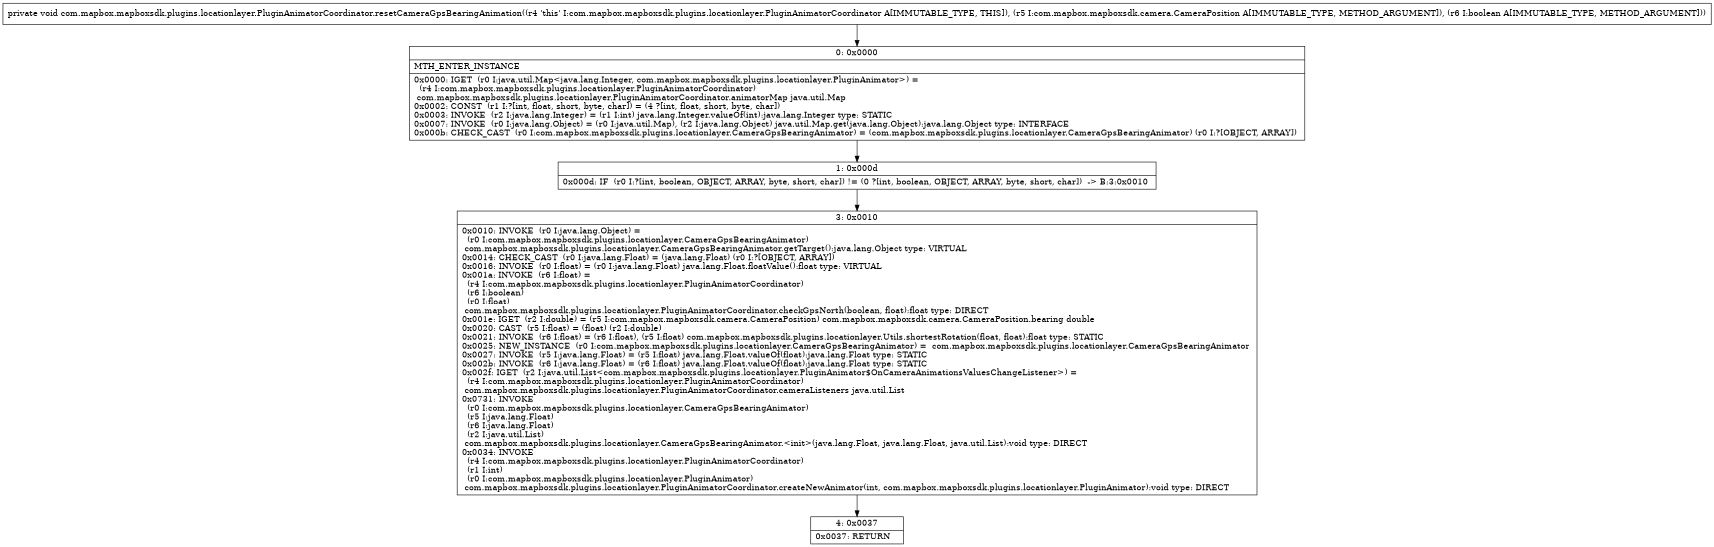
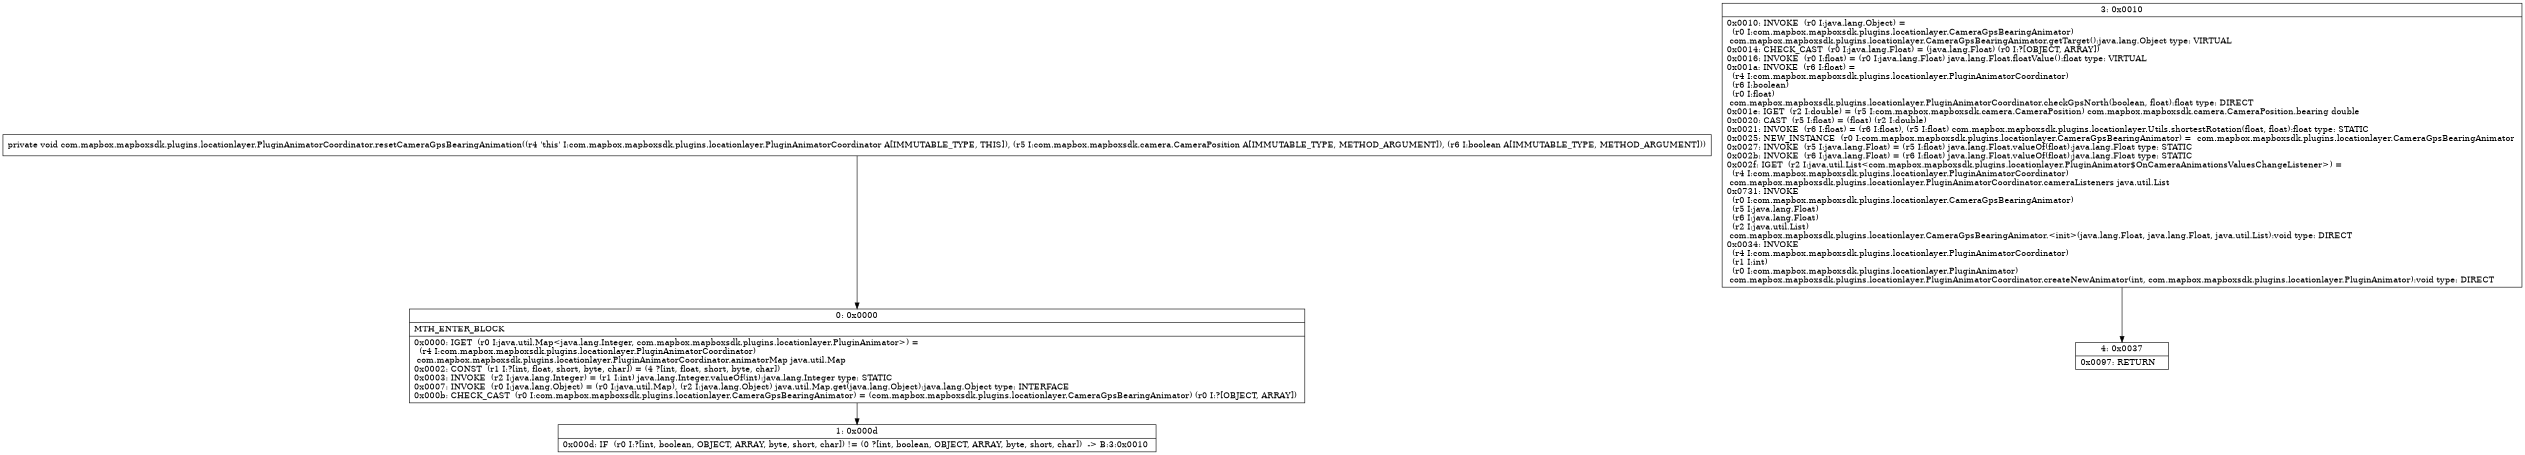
node "0: 0x0000": text "MTH_ENTER_INSTANCE" -> "MTH_ENTER_BLOCK"
edge "1: 0x000d" -> "3: 0x0010": removed
node "4: 0x0037": text "0x0037: RETURN" -> "0x0097: RETURN"
